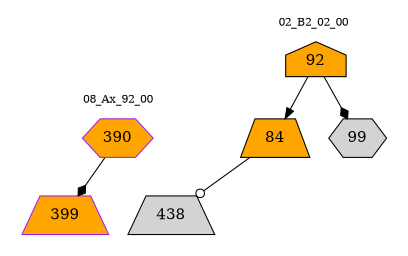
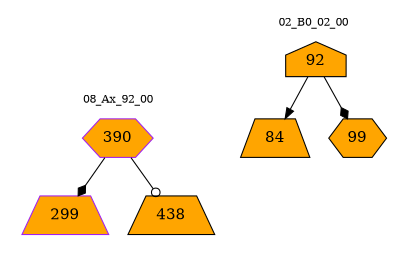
cluster "02_B2_02_00": label "02_B2_02_00" -> "02_B0_02_00"
node "99": fillcolor lightgrey -> orange
edge "84" -> "438": now "390" -> "438"
node "399": label "399" -> "299"
node "438": fillcolor lightgrey -> orange
